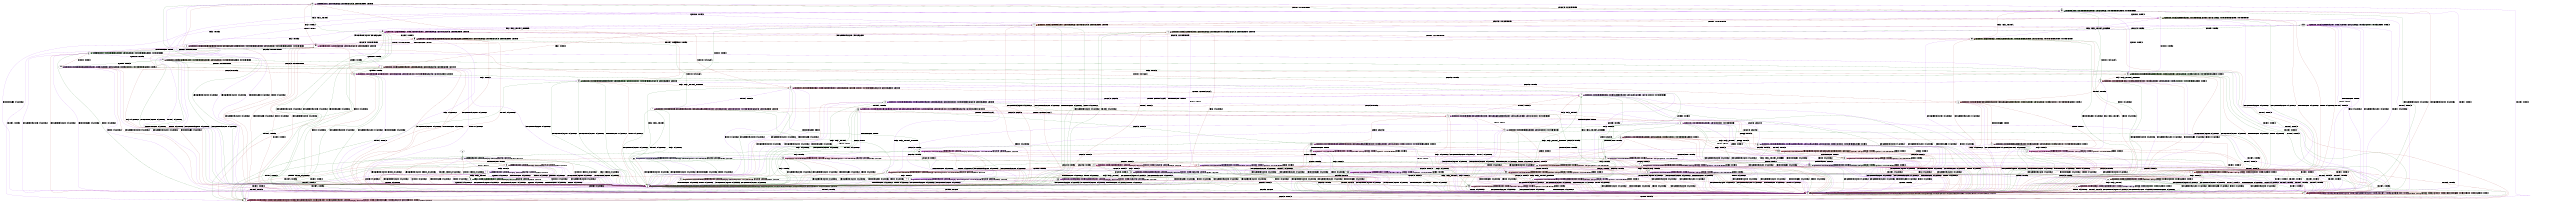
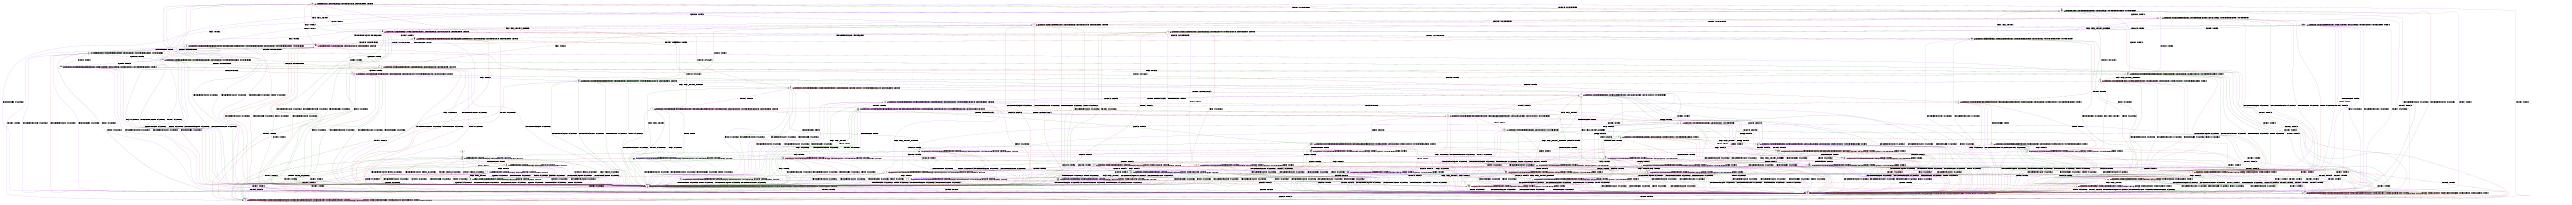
edge "ff" -> "uu": added, label "KEXINIT / KEXINIT"
edge "rr" -> "t": now "rr" -> "ggg"
edge "k" -> "y": added, label "CH_DATA / NO_RESP"
edge "nn" -> "yy": now "ll" -> "yy"
